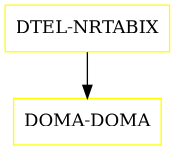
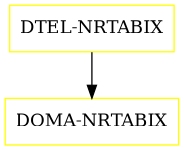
node "DOMA-DOMA": label "DOMA-DOMA" -> "DOMA-NRTABIX"
